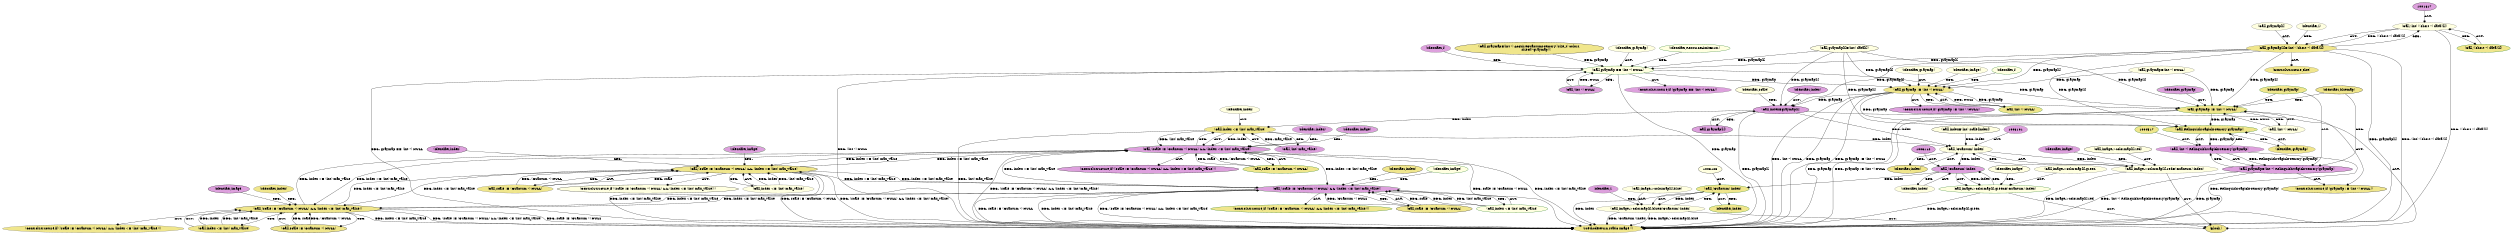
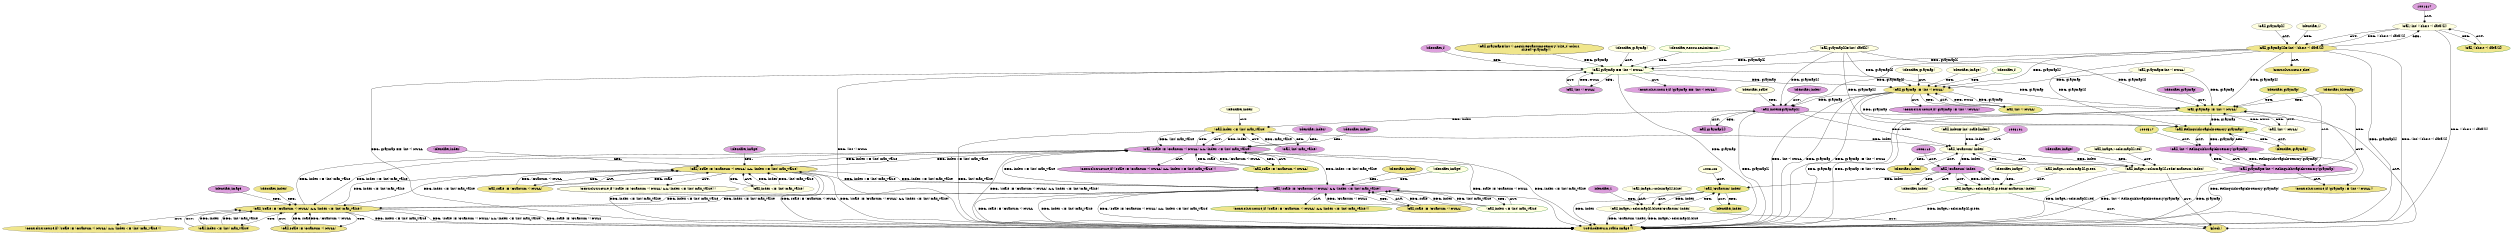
edge "(Call,graymap=(int *) RelinquishMagickMemory(graymap))" -> "(Call,(int *) RelinquishMagickMemory(graymap))": label "CFG: " -> "DDG: "
